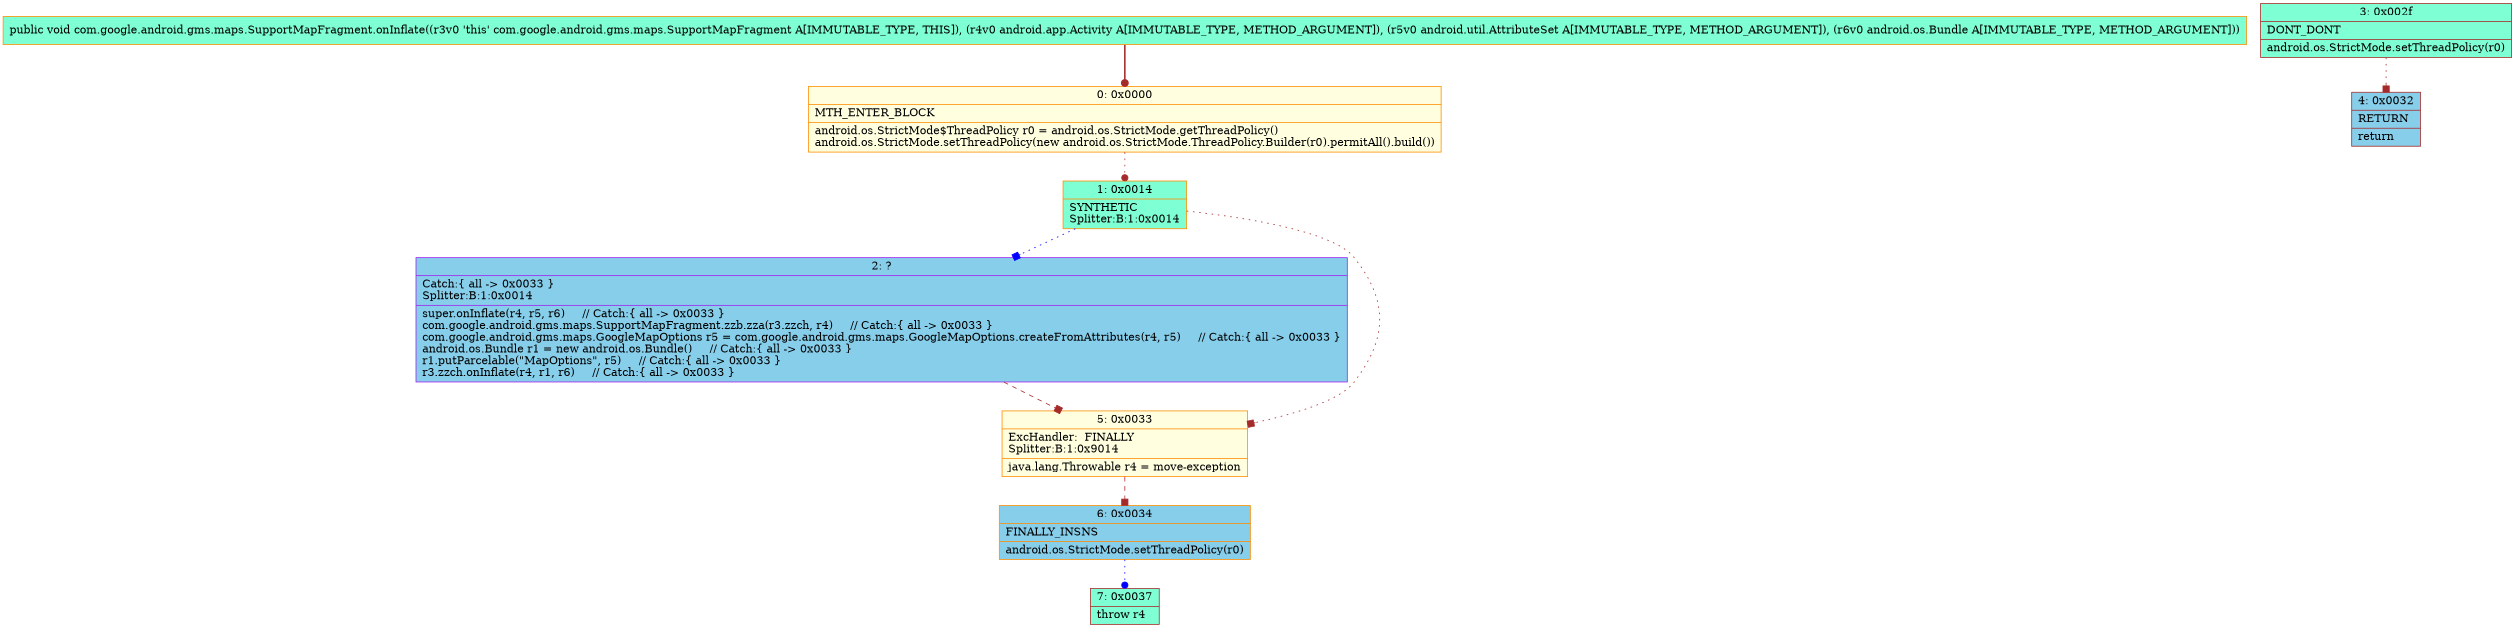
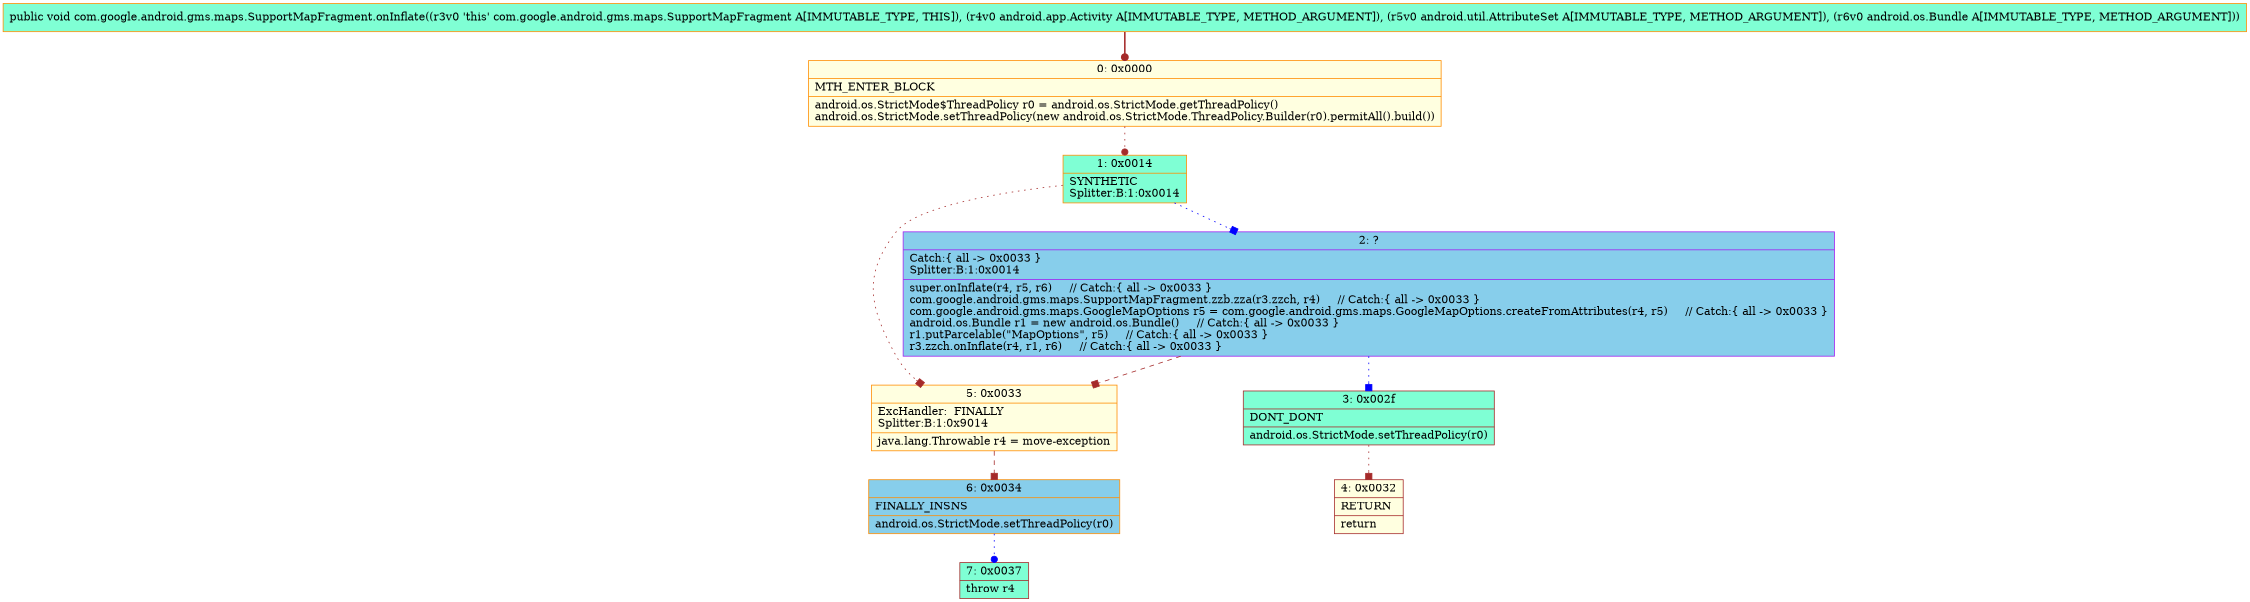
node "4: 0x0032": fillcolor skyblue -> lightyellow
edge "2: ?" -> "3: 0x002f": added
